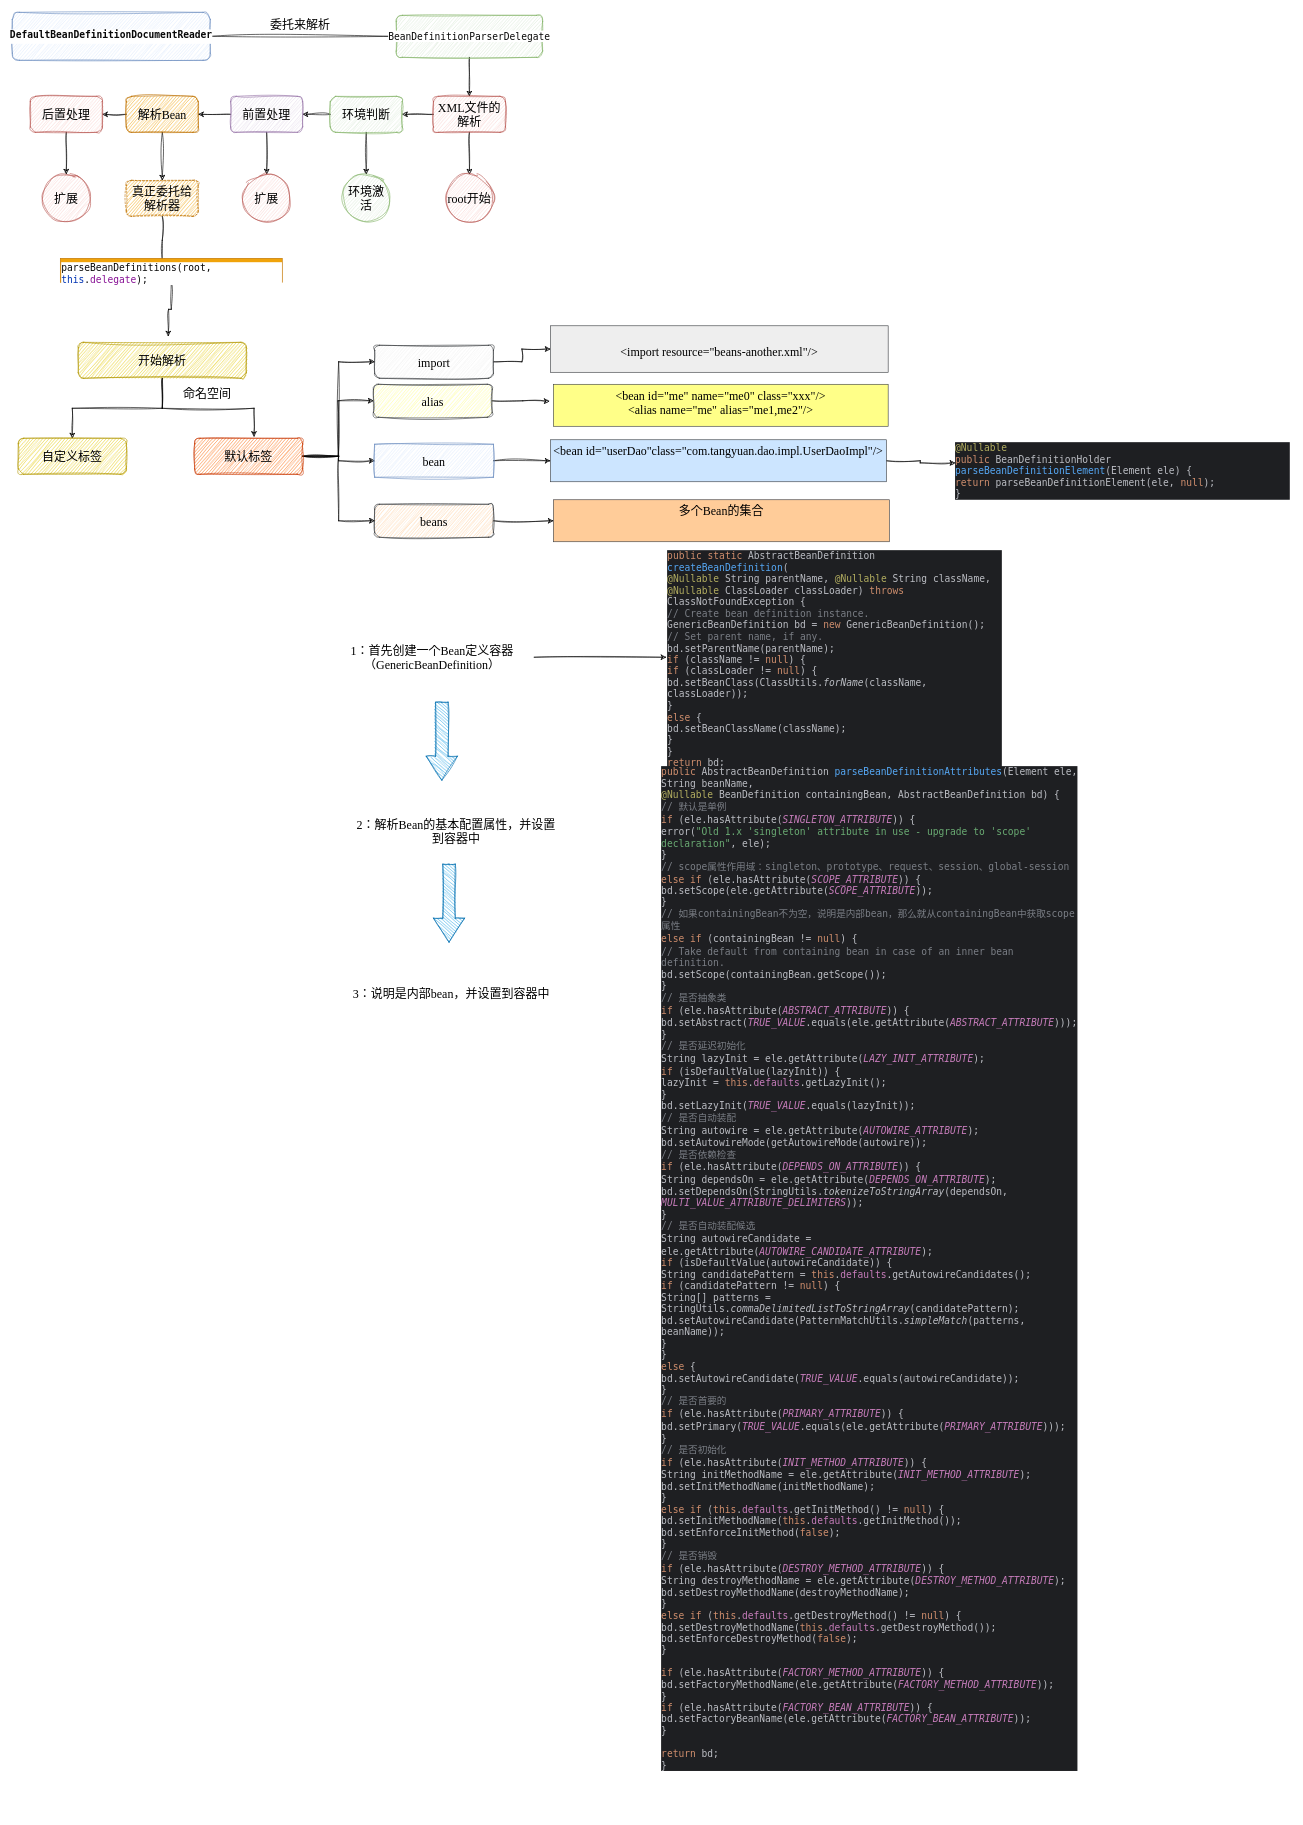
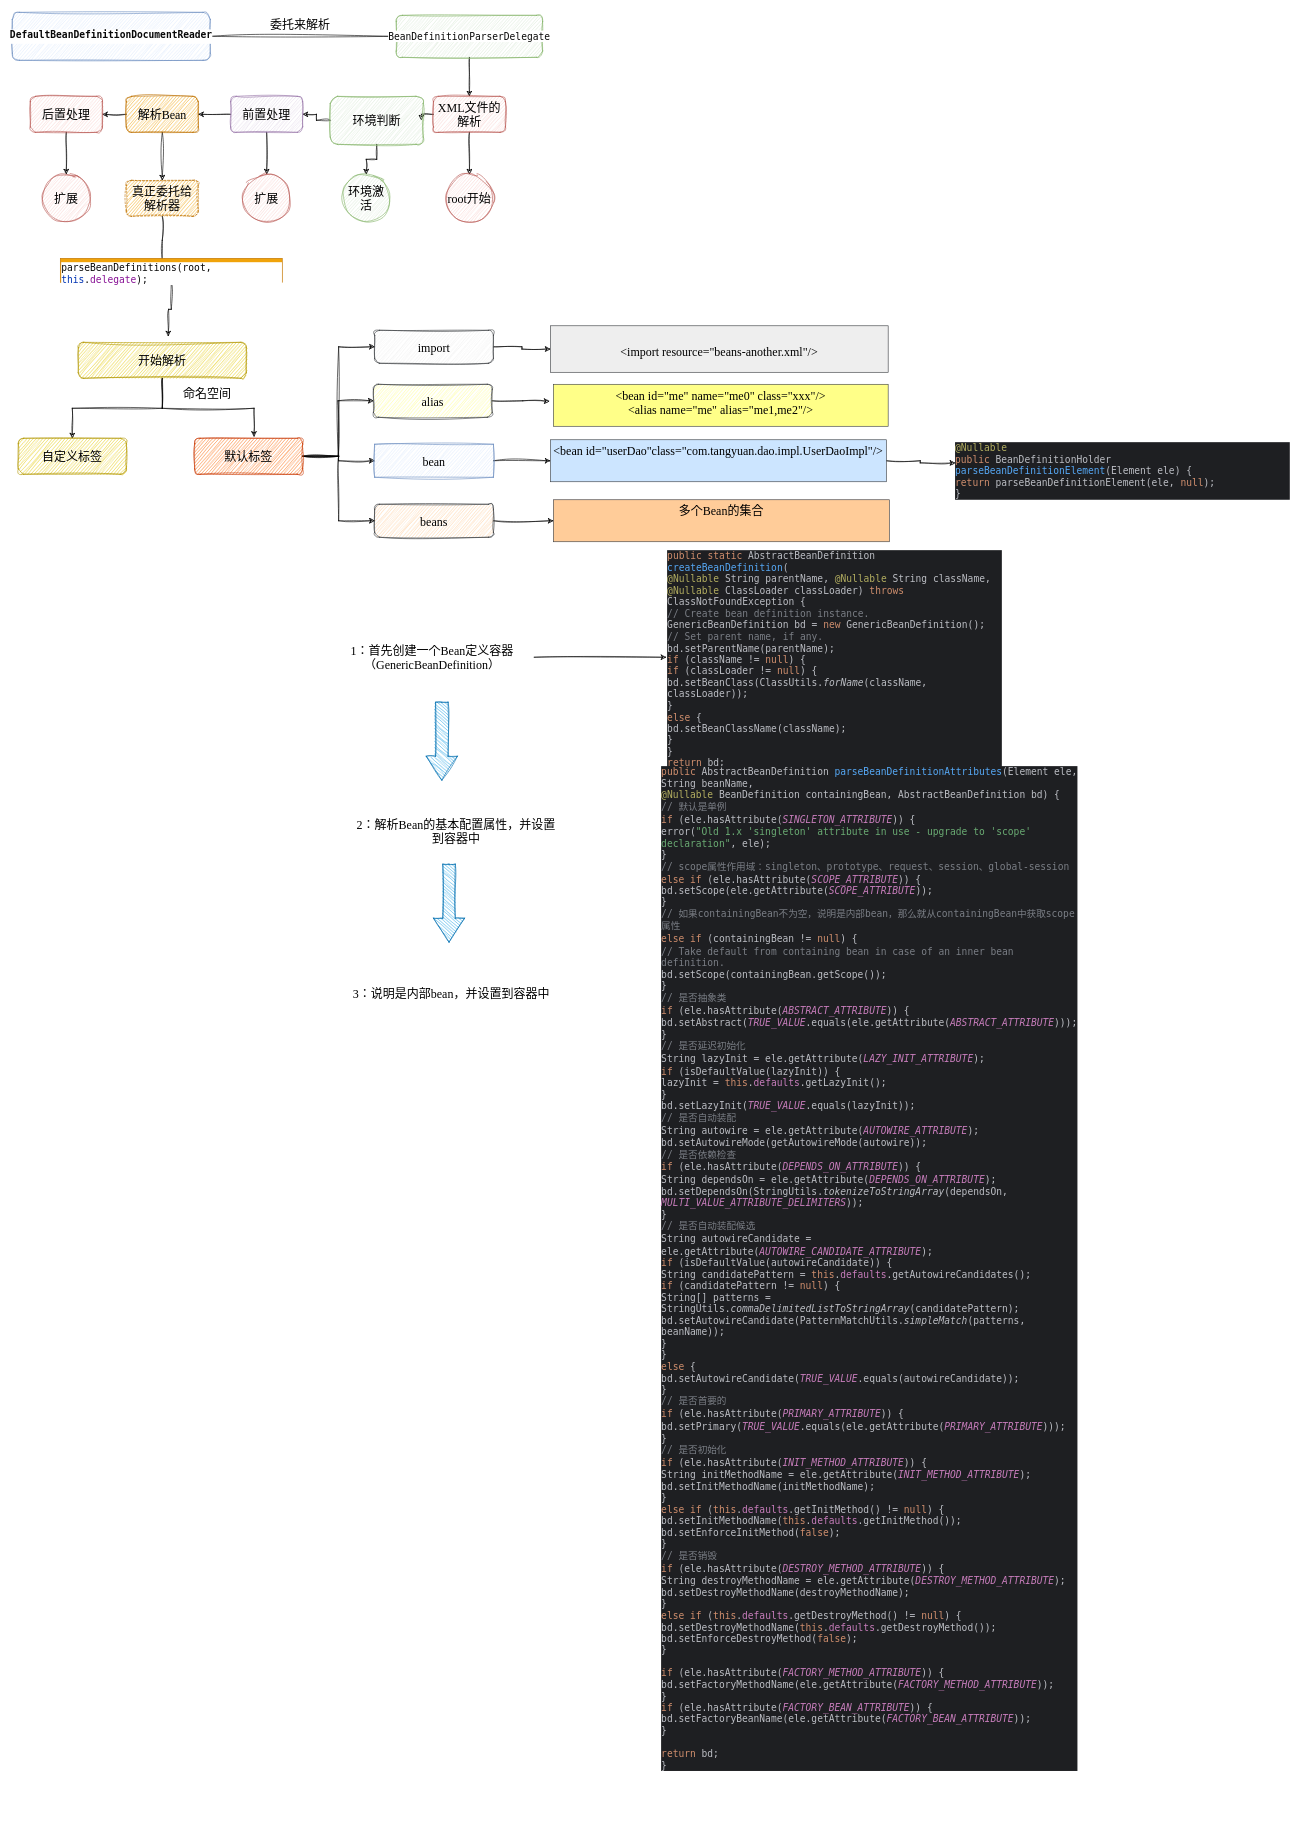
node "环境判断": size 72x36 -> 93x48
node "import": moved (434, 362) -> (434, 347)
